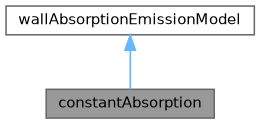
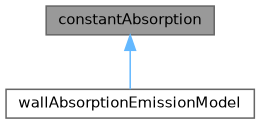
edge "constantAbsorption" -> "wallAbsorptionEmissionModel": reversed
